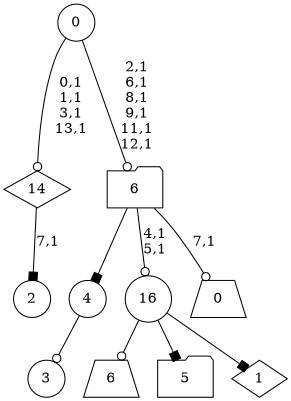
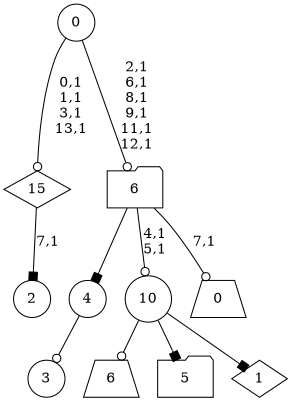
node "14": label "14" -> "15"
node "16": label "16" -> "10"
